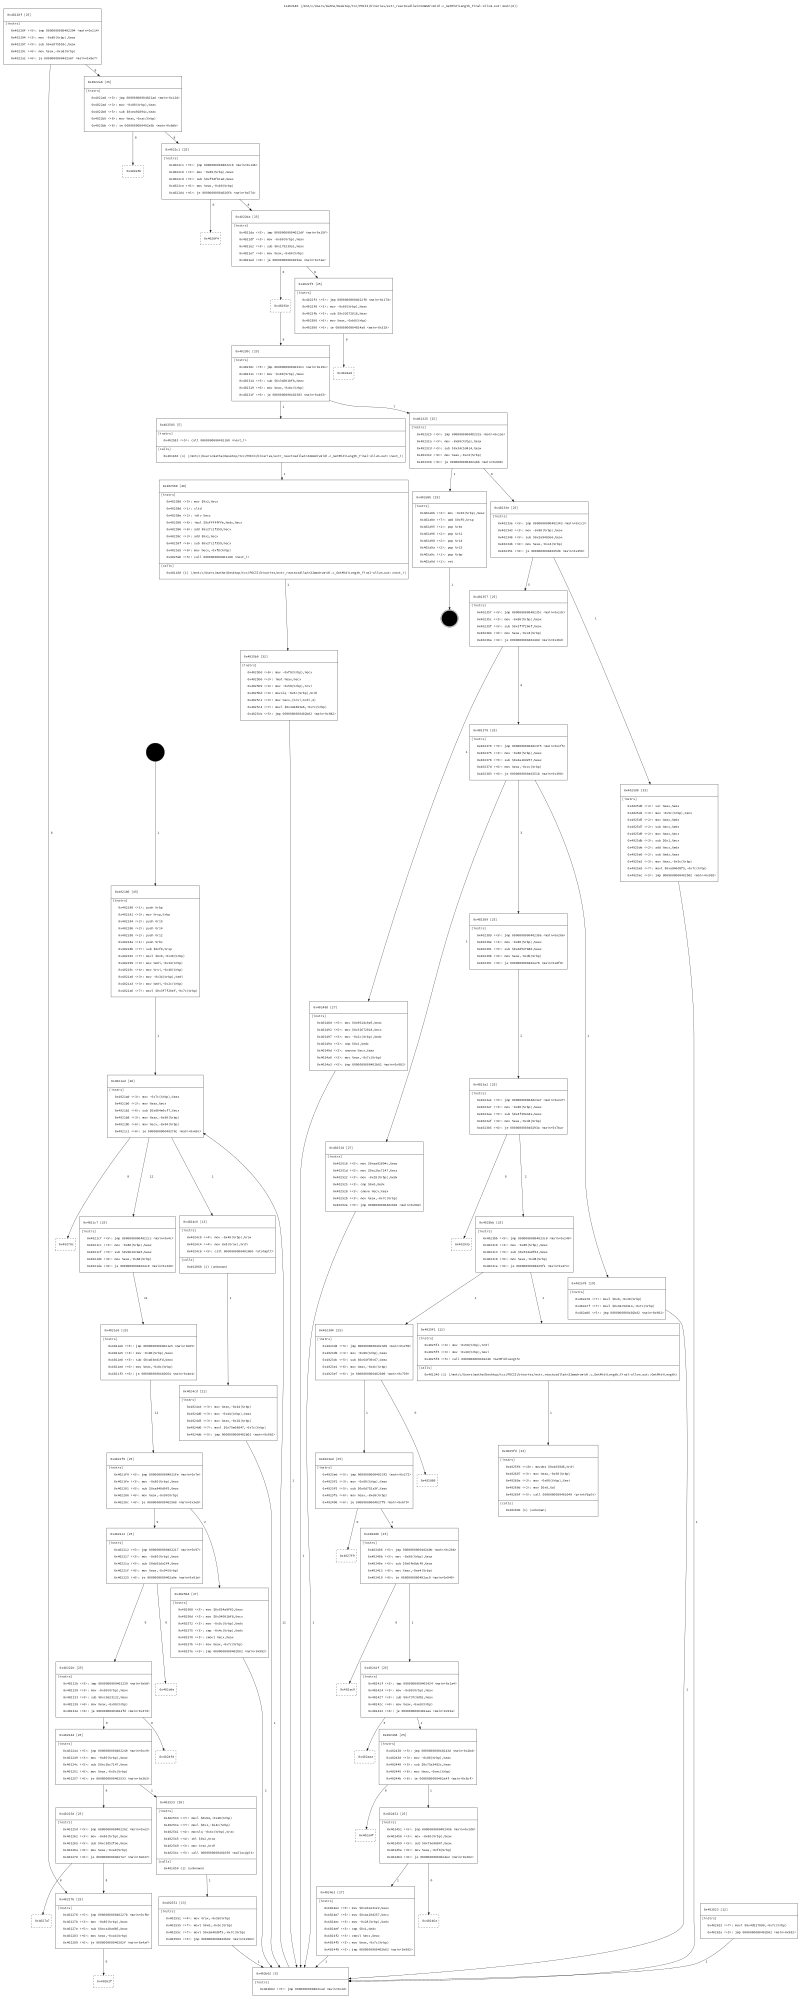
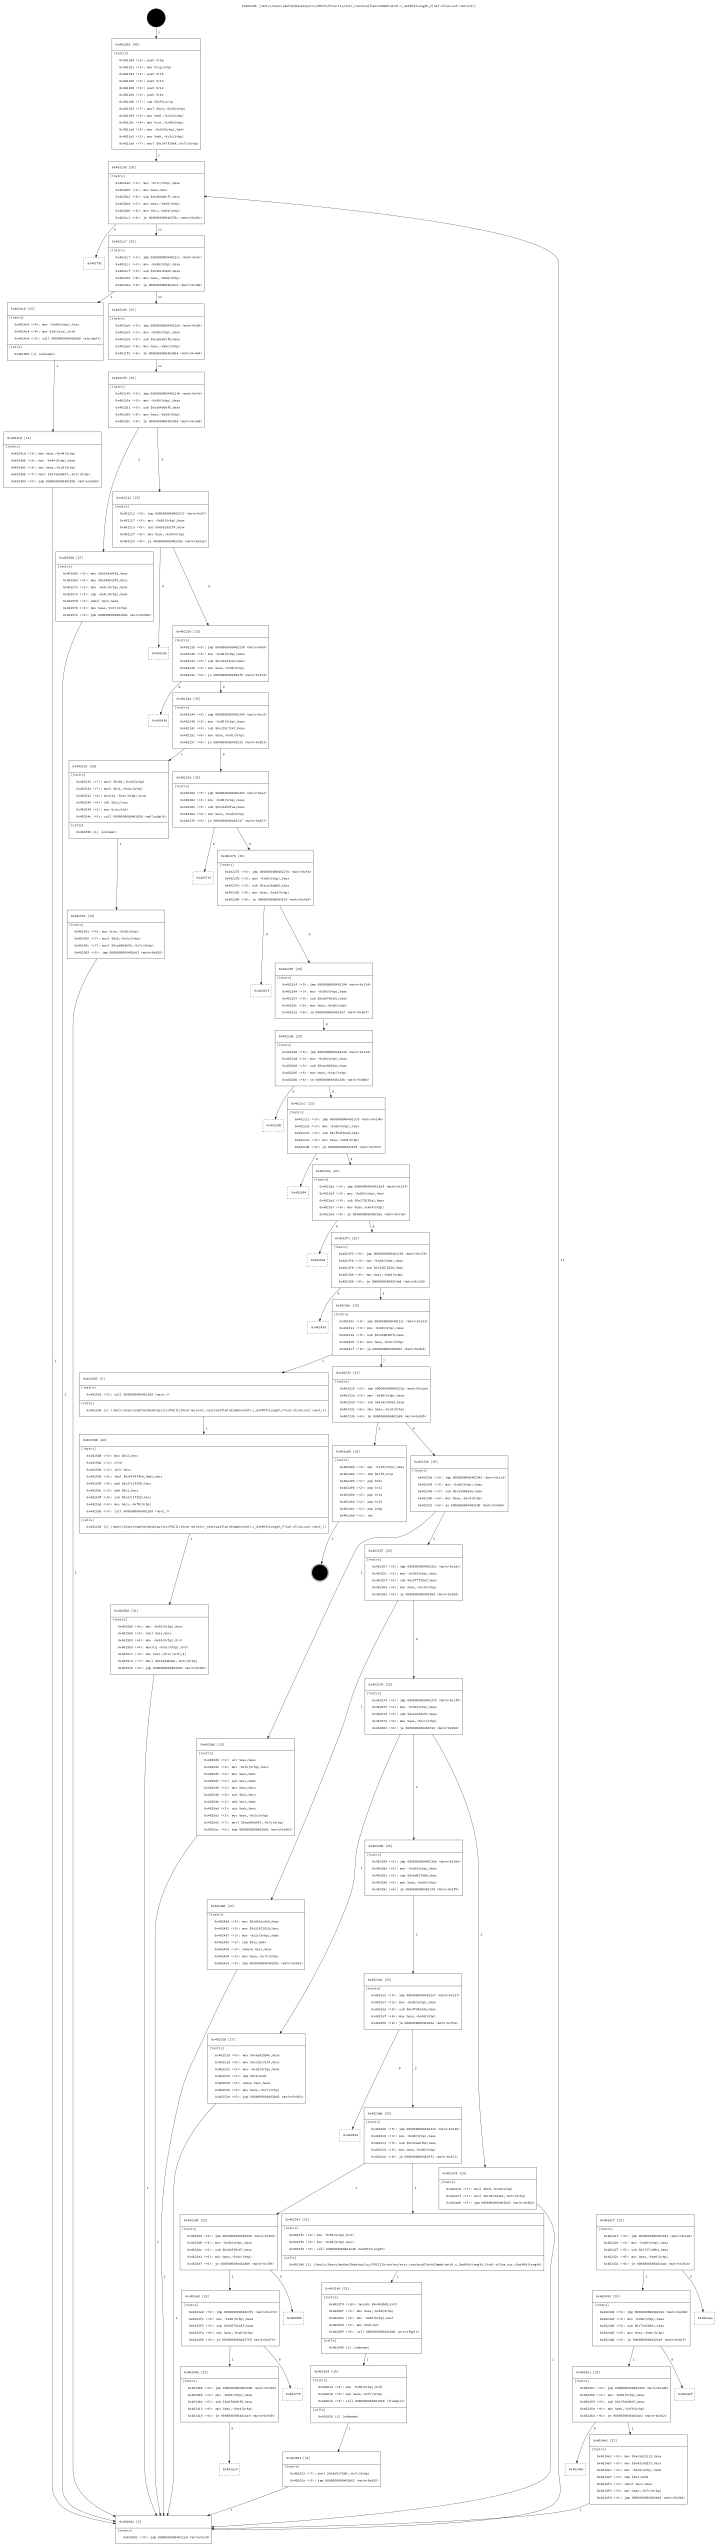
edge "0x40292e" -> "0x40230c [25]": now "0x4022f3 [25]" -> "0x40230c [25]"
edge "0x40228f [25]" -> "0x402276 [25]": reversed
edge "0x4021ad [26]" -> "0x4024c0 [13]": now "0x4021c7 [25]" -> "0x4024c0 [13]"
edge "0x402406 [25]" -> "0x40241f [25]": removed, label "1"
node "0x402614 [15]": added
